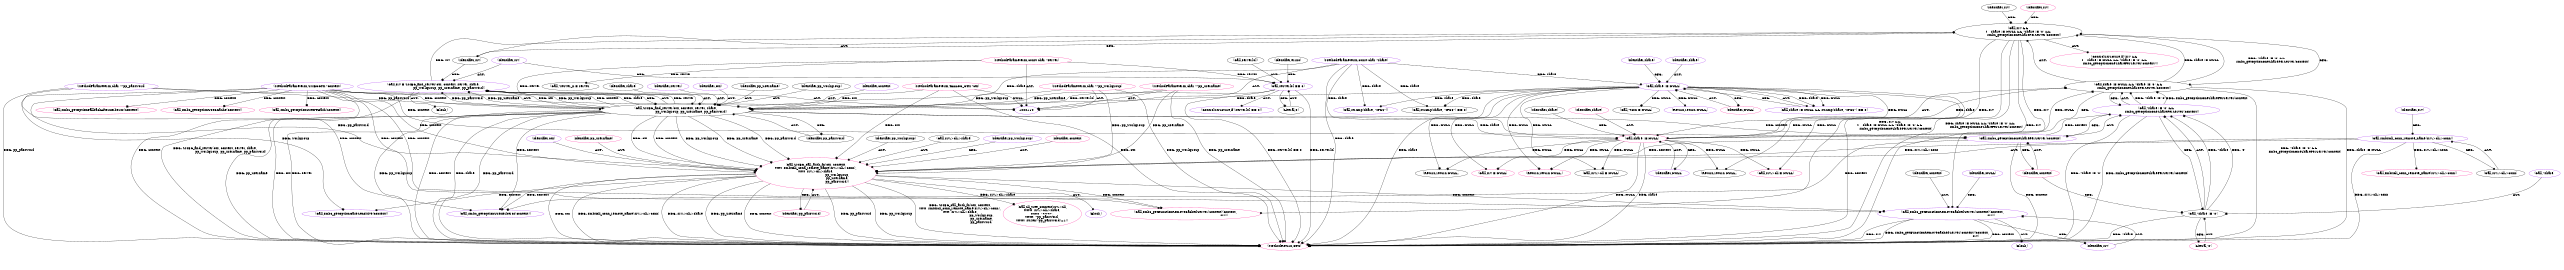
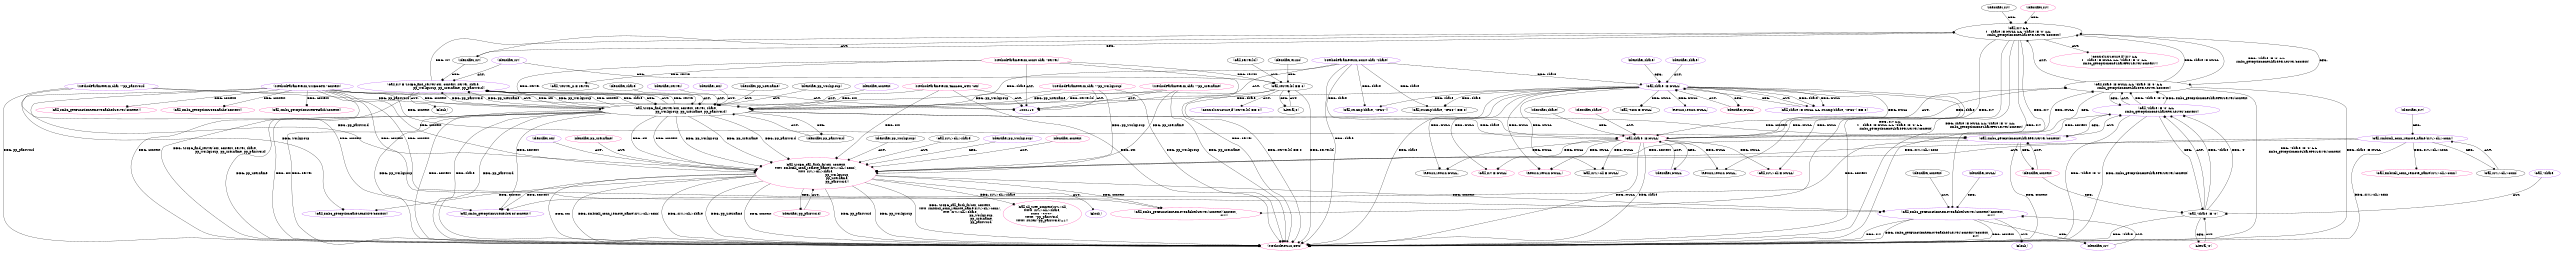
node "(Call,server[0] == 0)": color purple -> black
edge "(MethodParameterIn,const char *server)" -> "(MethodReturn,CTX)": added, label "DDG: server"
edge "(MethodParameterIn,TALLOC_CTX *ctx)" -> "1000114": label "NULL: " -> "AST: "
node "(Call,smbc_getOptionFallbackAfterKerberos(context))": label "(Call,smbc_getOptionFallbackAfterKerberos(context))" -> "(Call,smbc_getFunctionRemoveCachedServer(context))"
